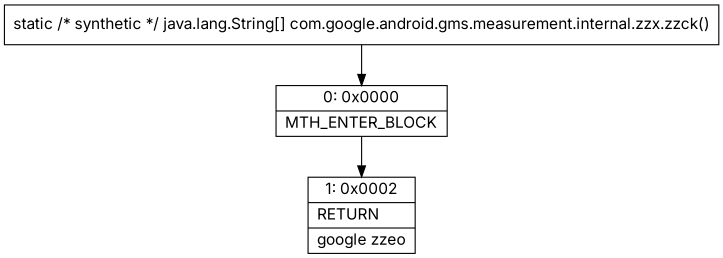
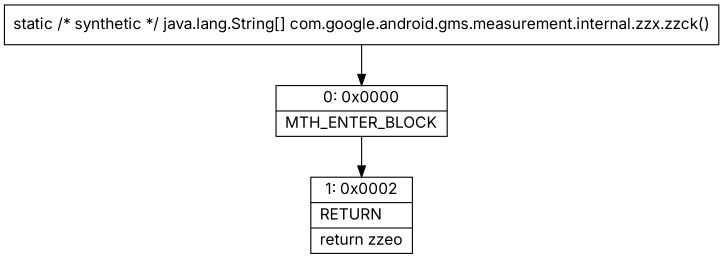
node "1: 0x0002": text "google zzeo" -> "return zzeo"
